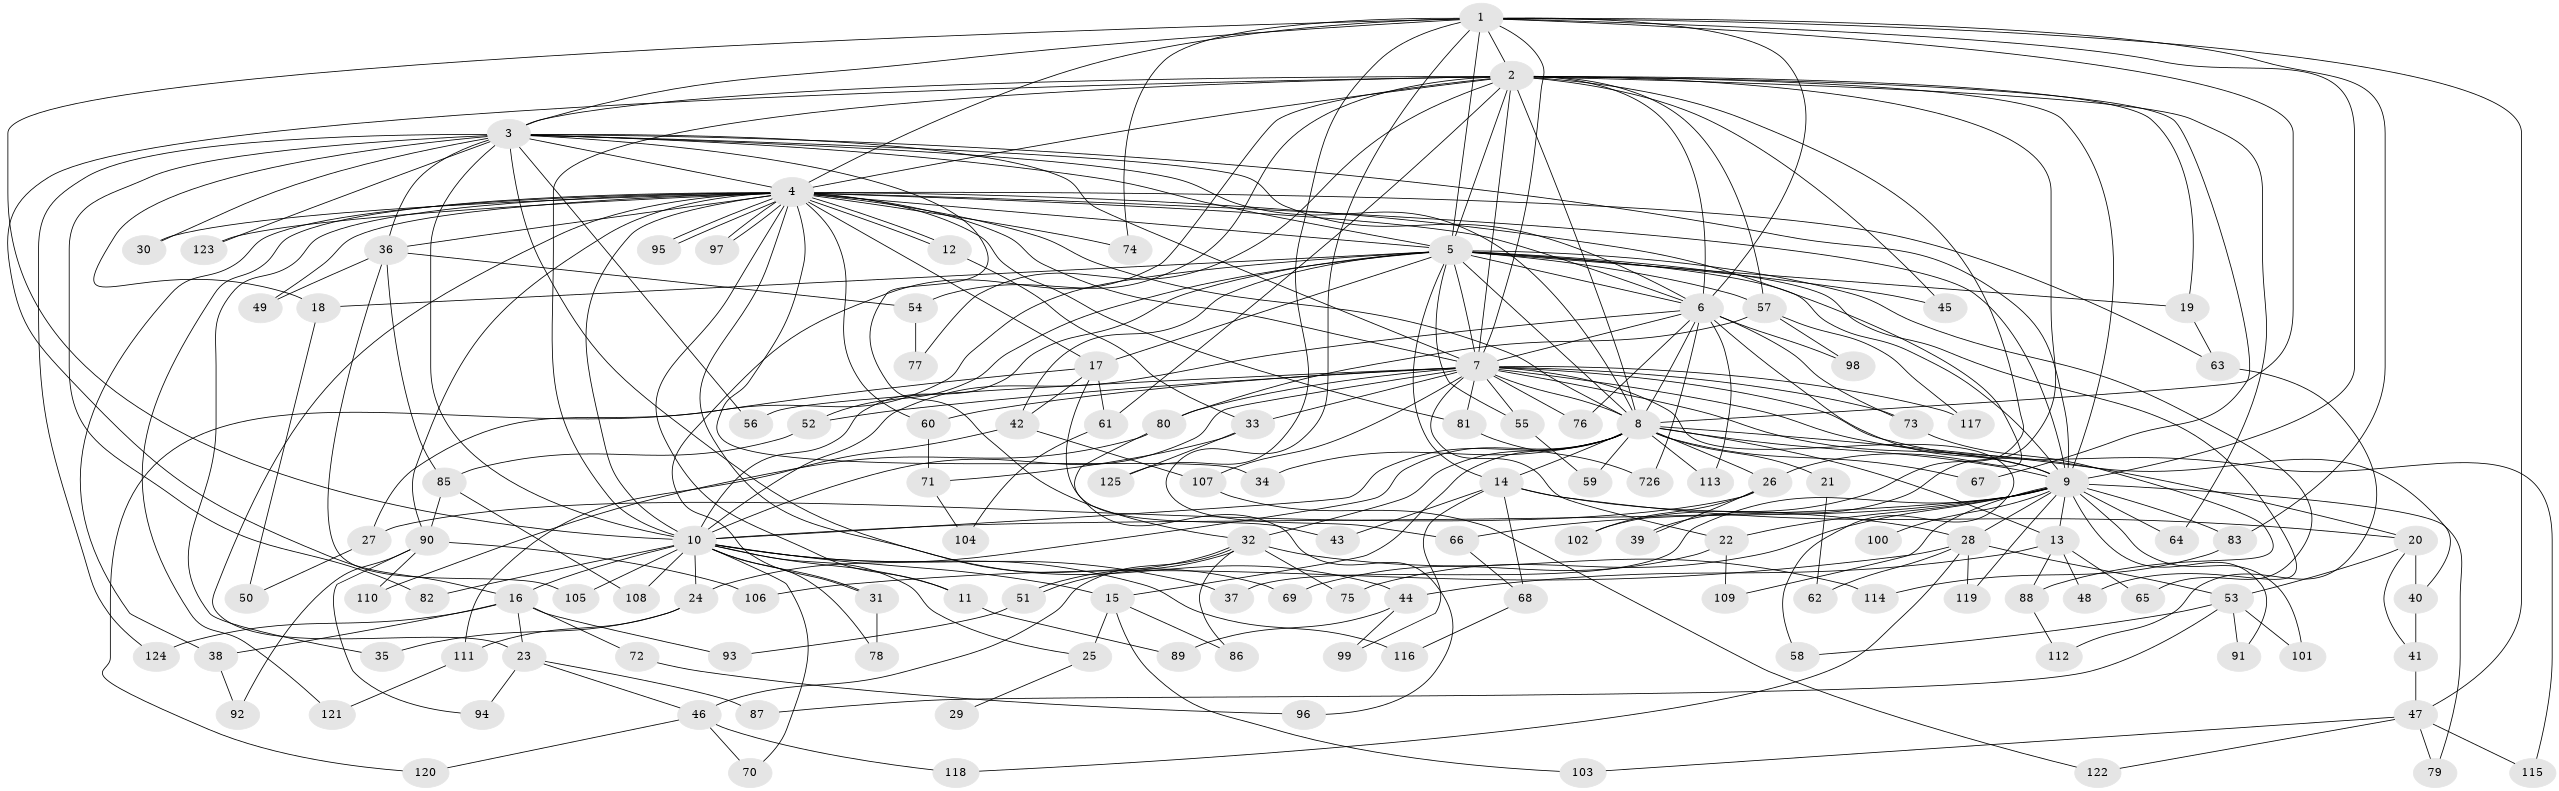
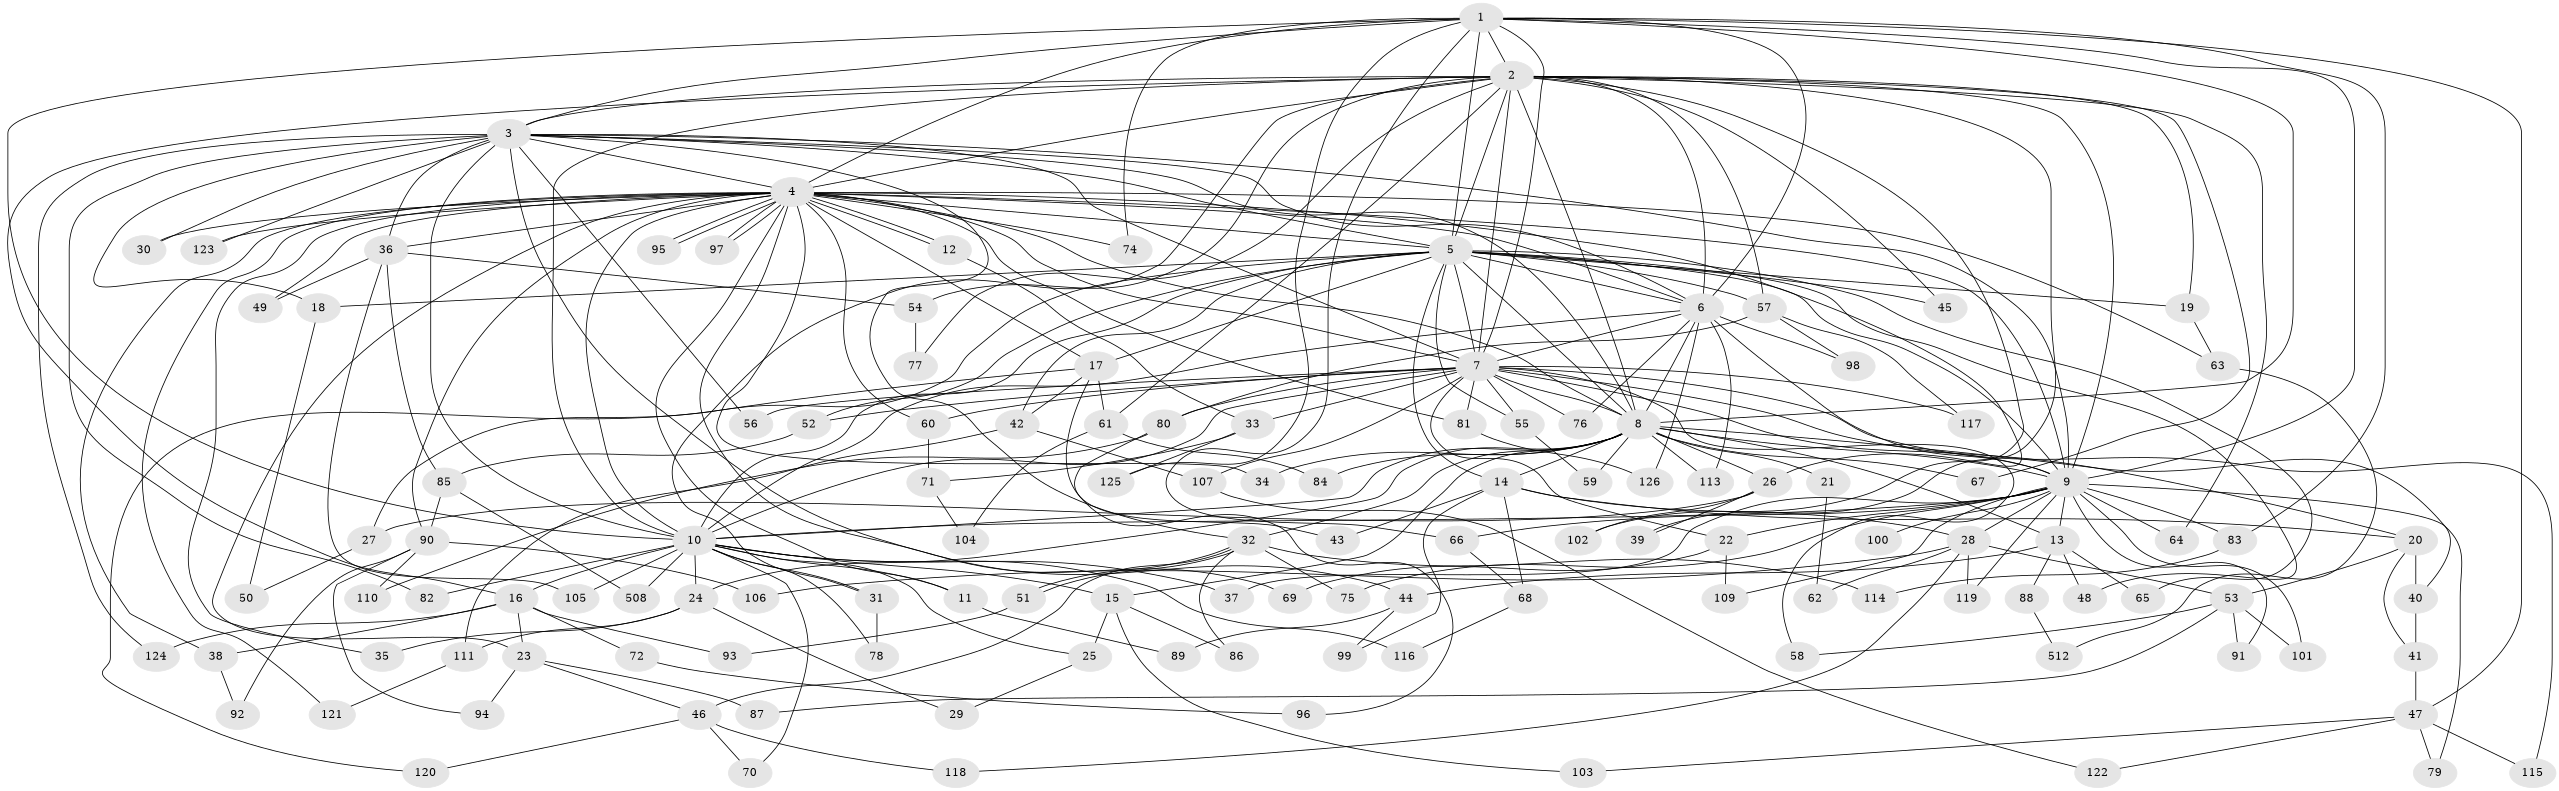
node "73": removed
node "84": added
node "726": label "726" -> "126"
node "108": label "108" -> "508"
node "112": label "112" -> "512"
edge "24" -- "29": added
